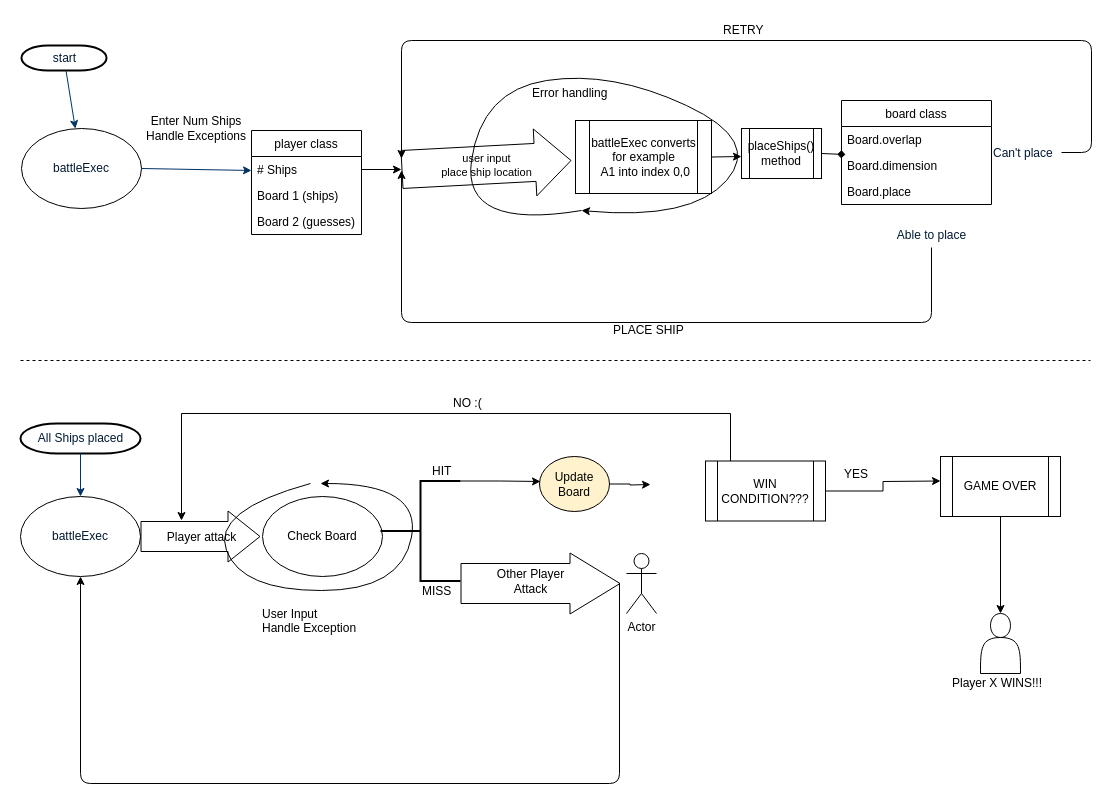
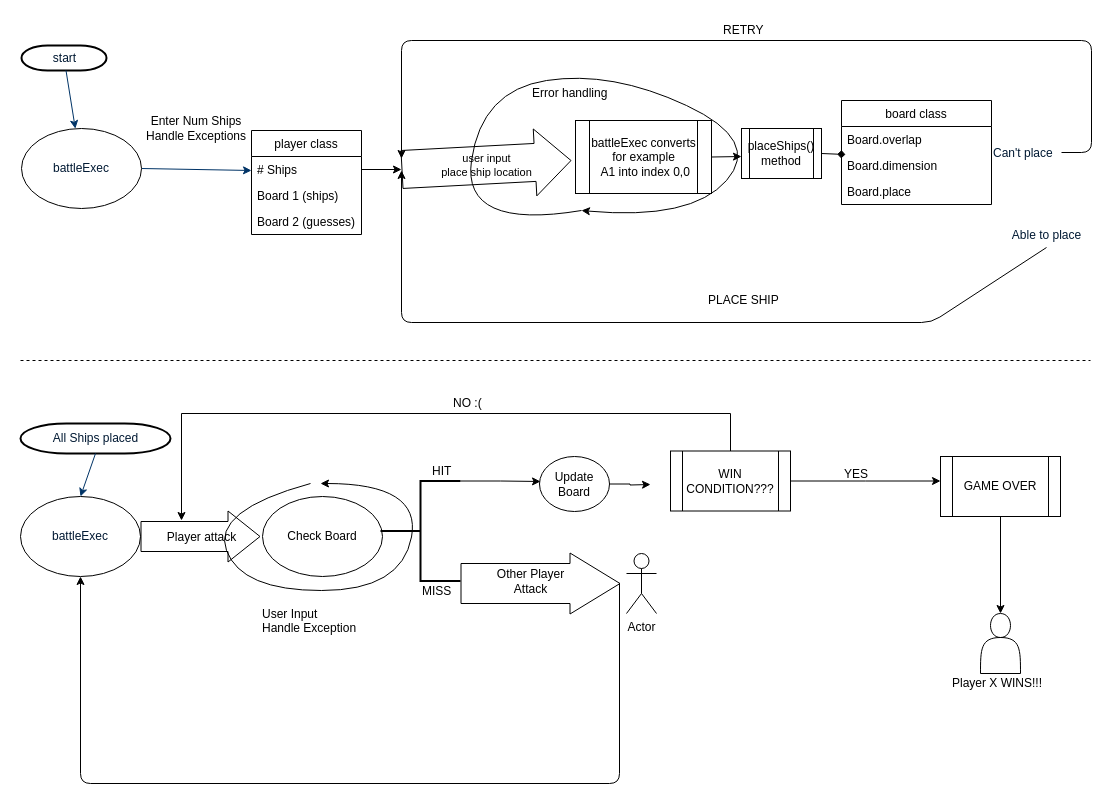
node "Able to place": moved (932, 235) -> (1047, 235)
node "PLACE SHIP": moved (657, 331) -> (752, 301)
node "All Ships placed": size 120x30 -> 150x30
node "Update Board": fillcolor #fff2cc -> #ffffff
node "WIN CONDITION???": moved (766, 491) -> (731, 481)
